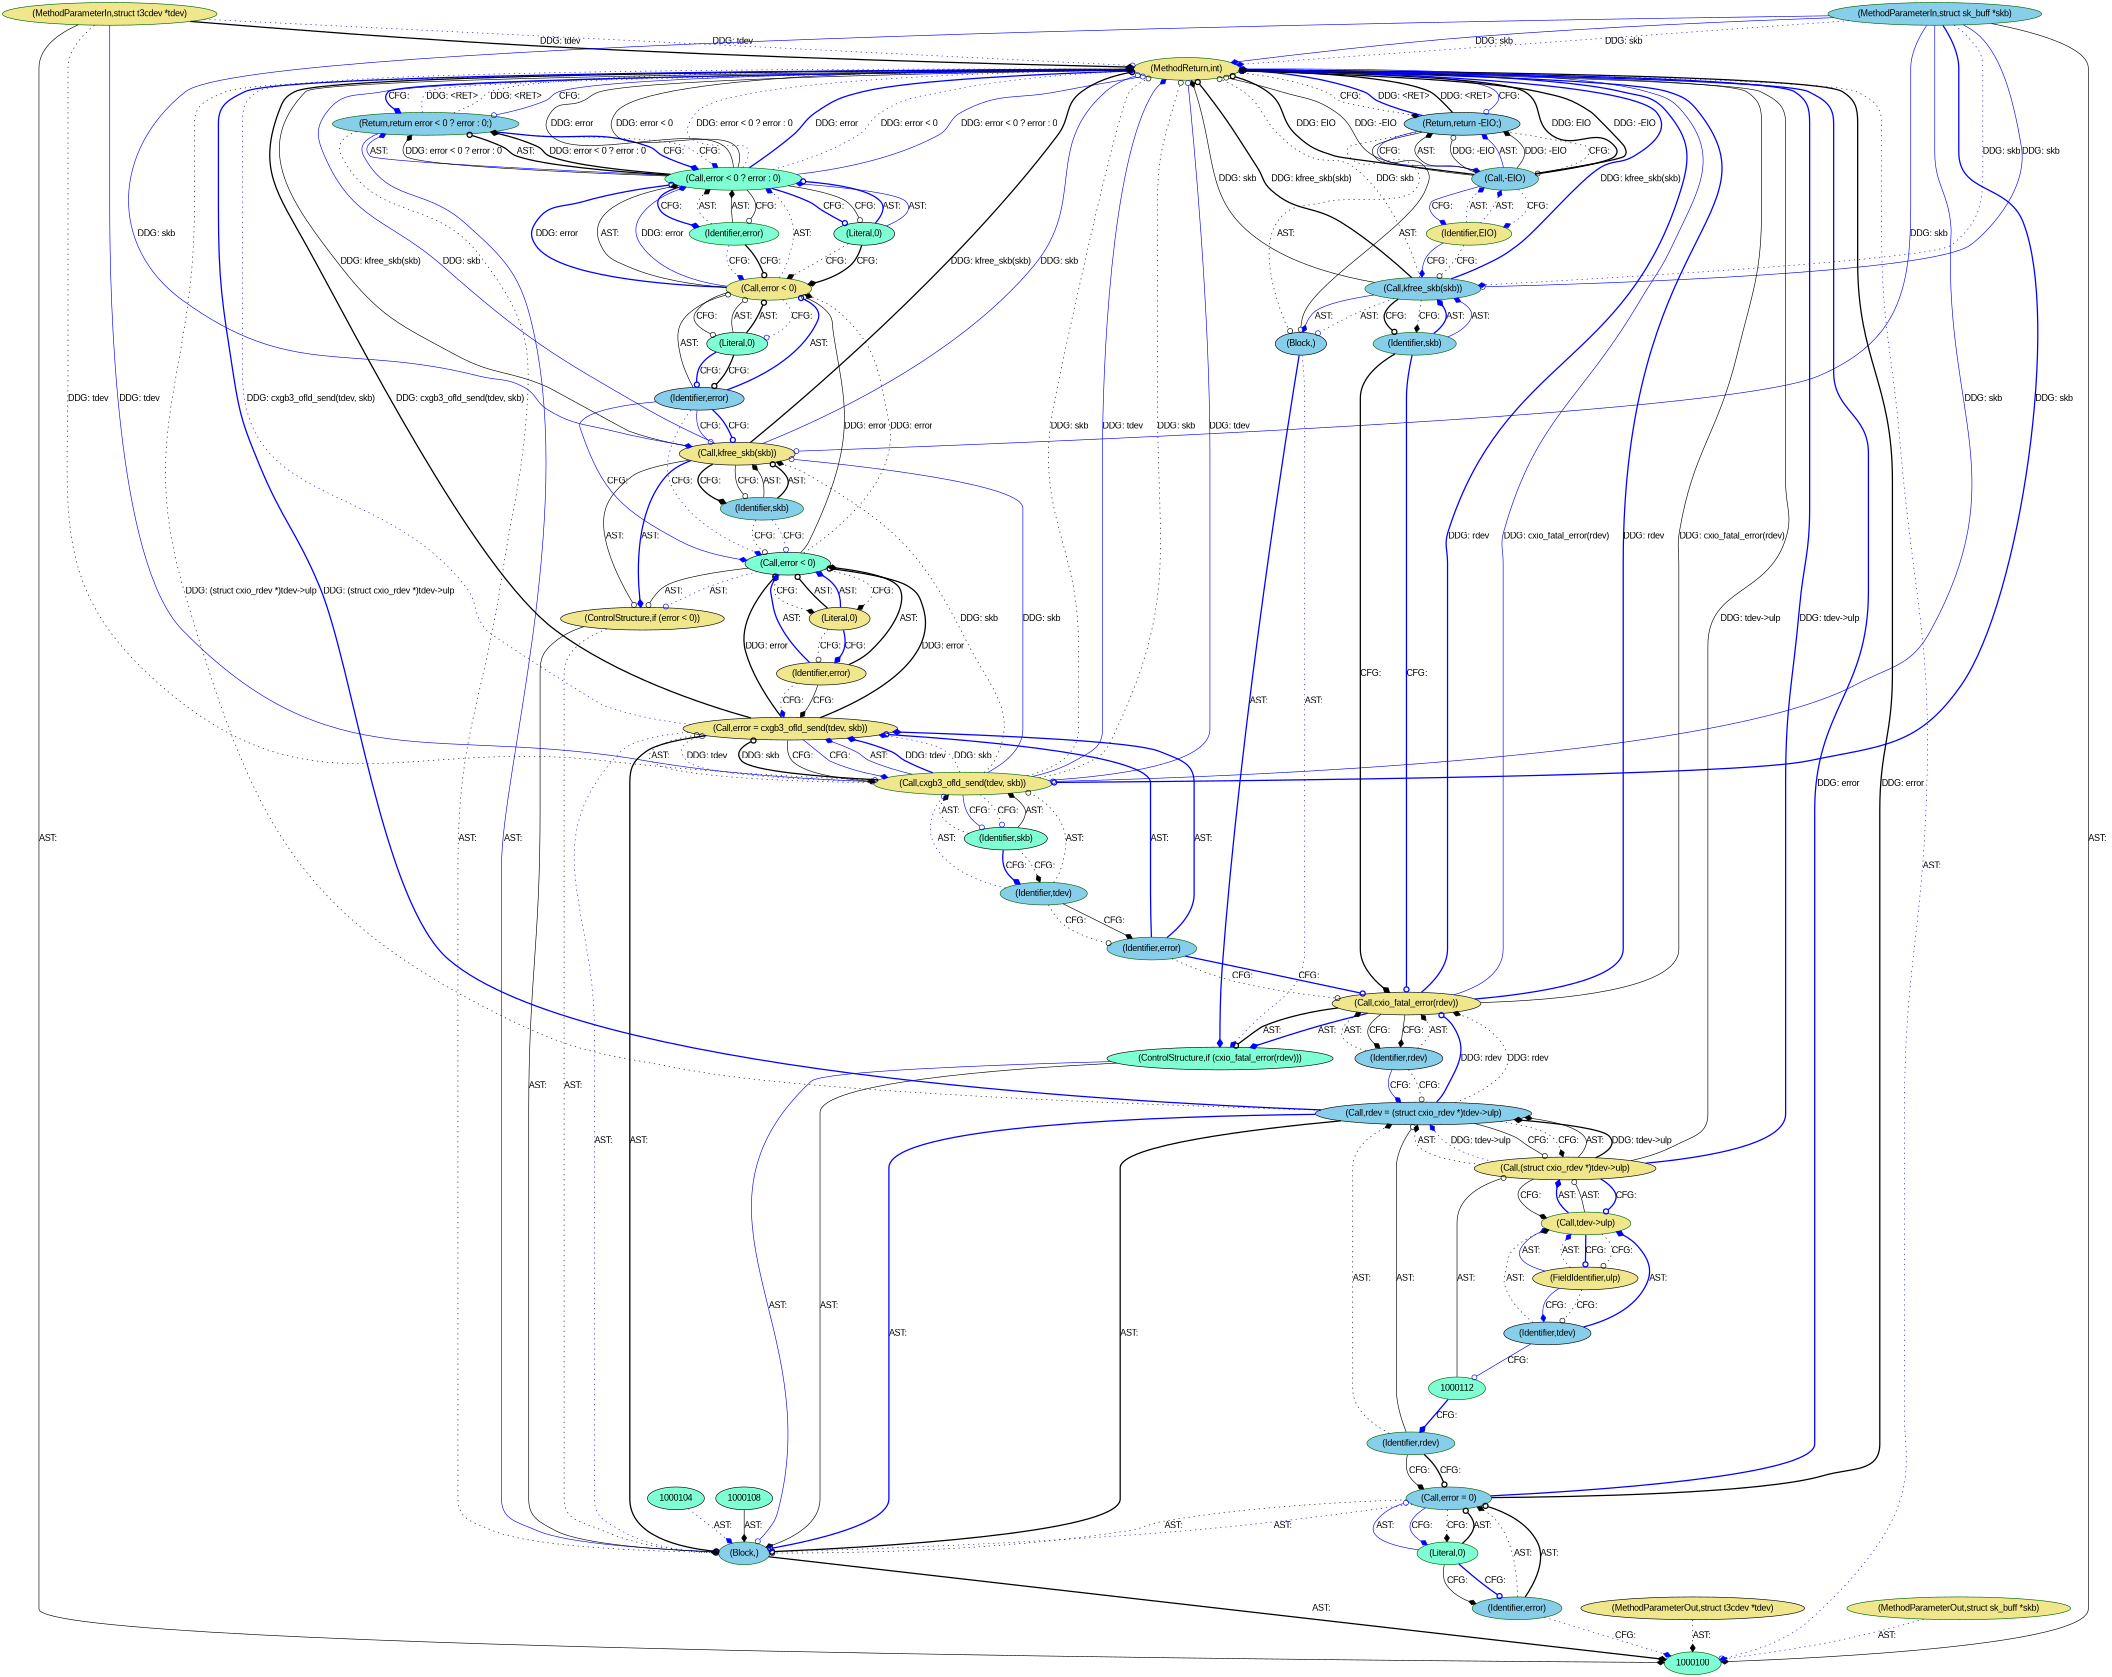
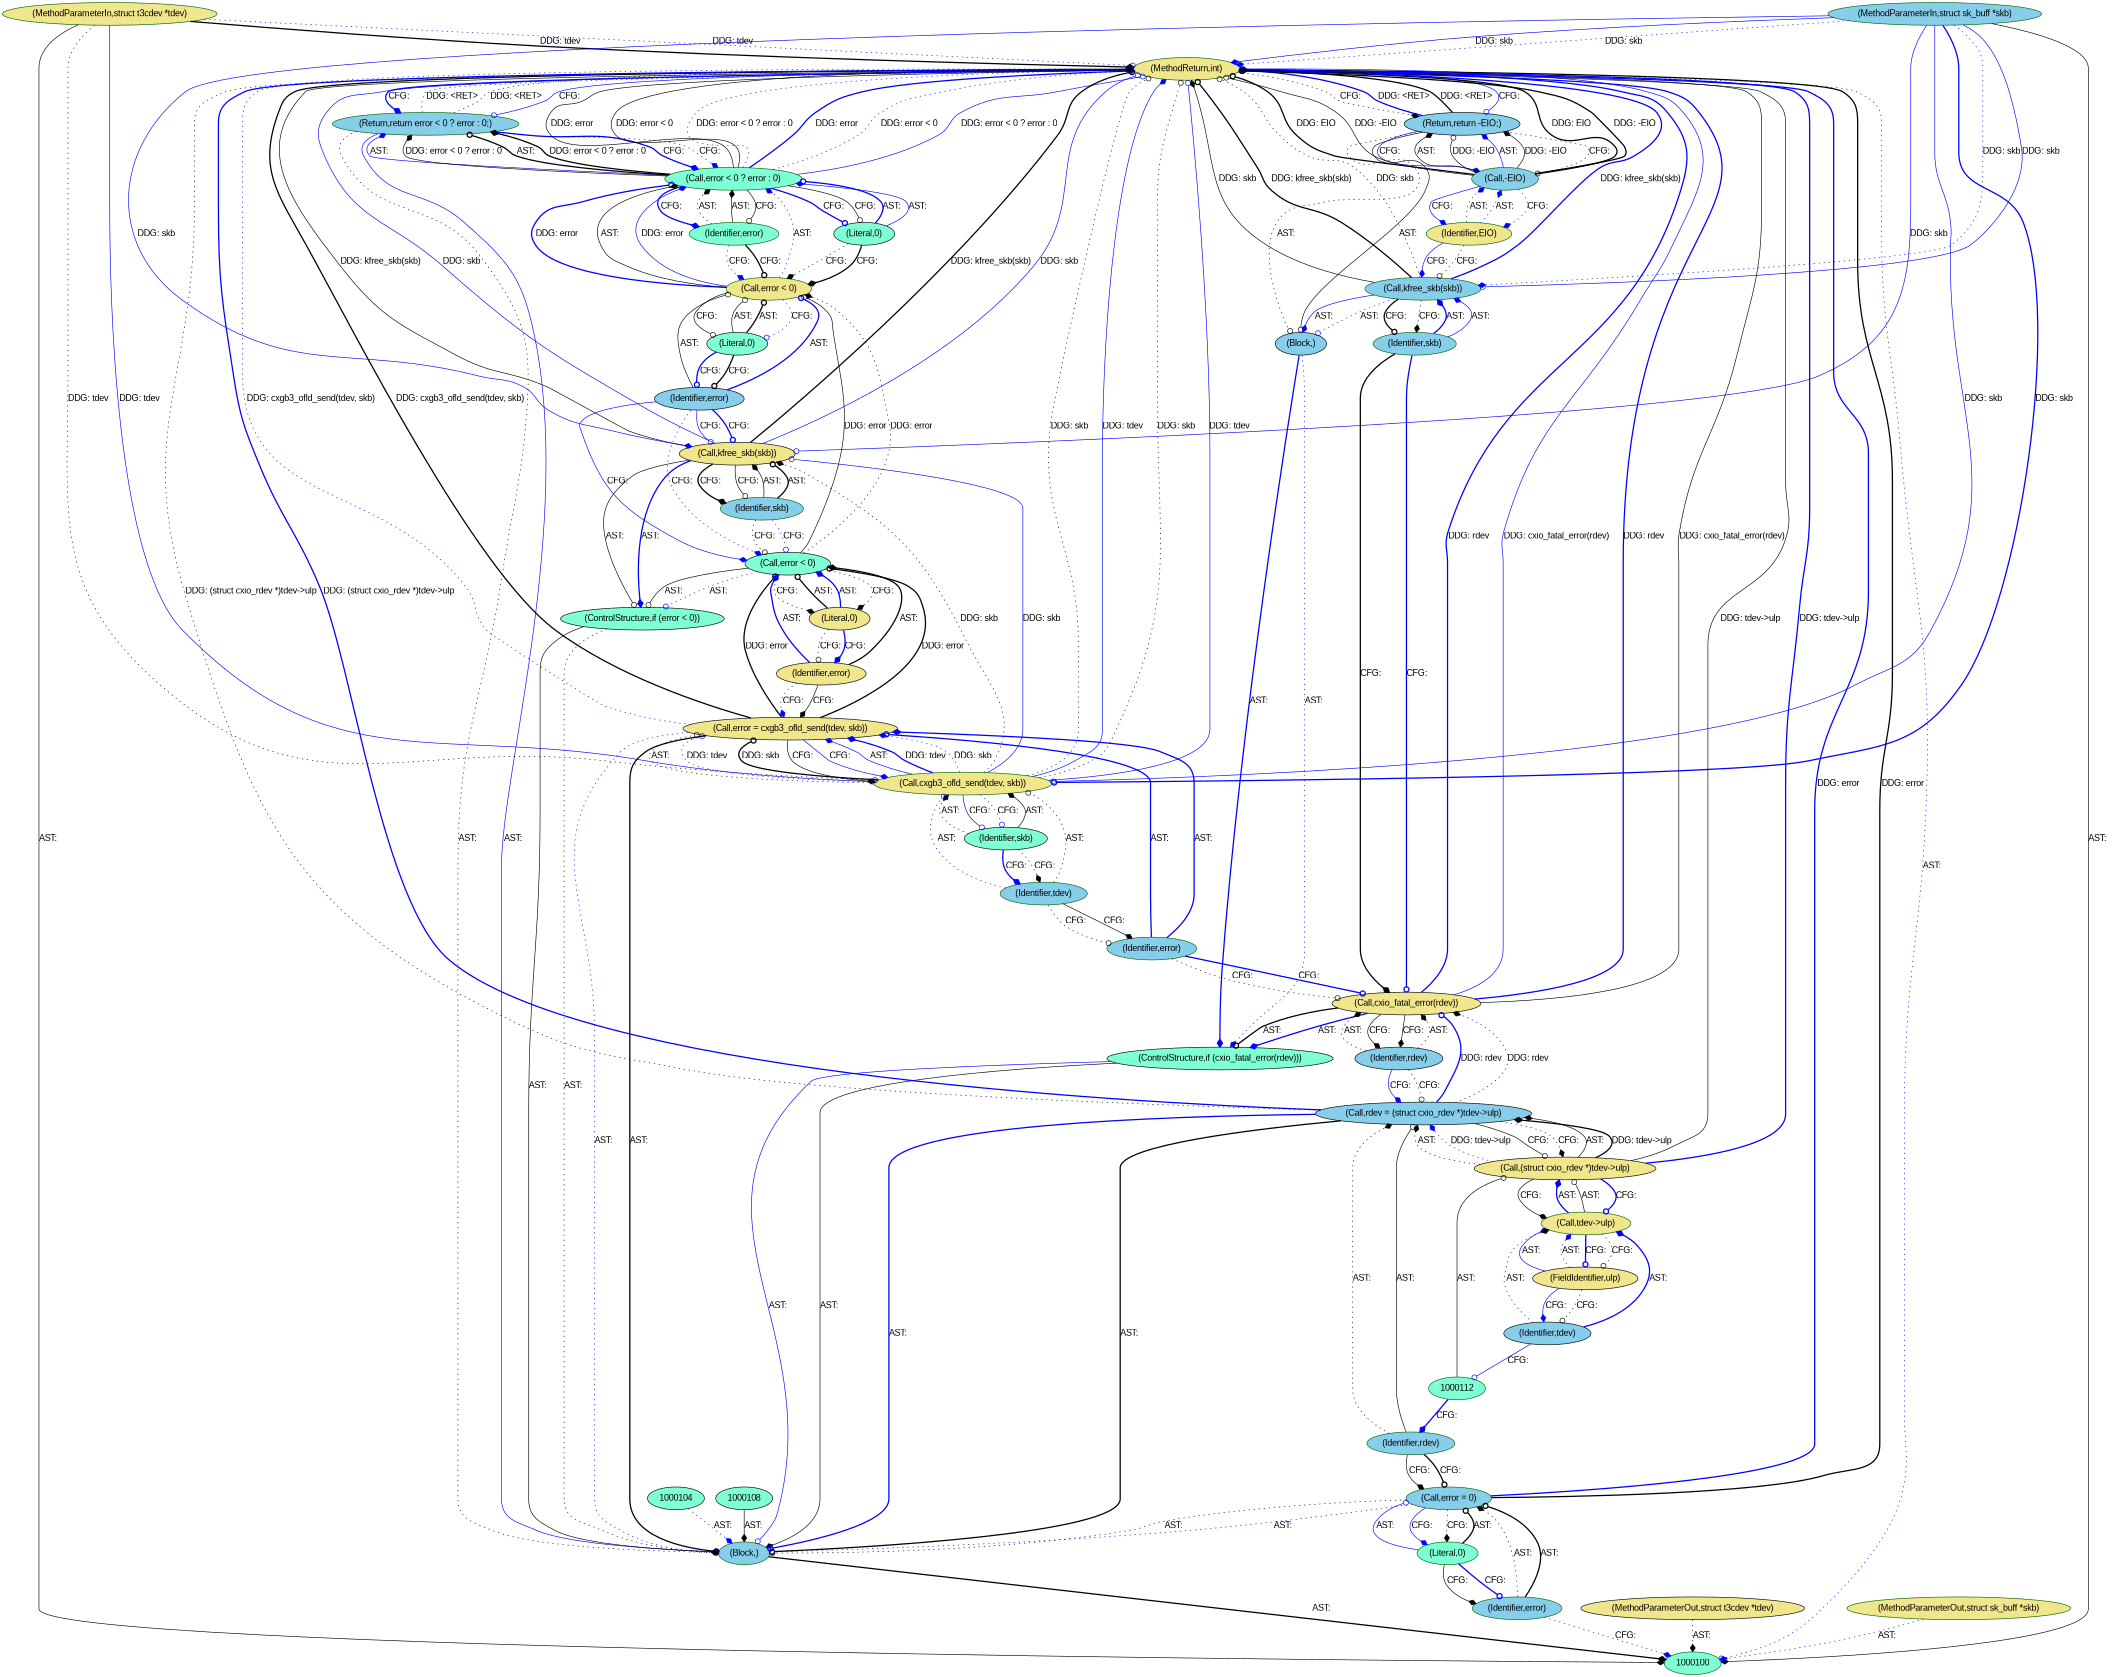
node "(ControlStructure,if (error < 0))": fillcolor khaki -> aquamarine
